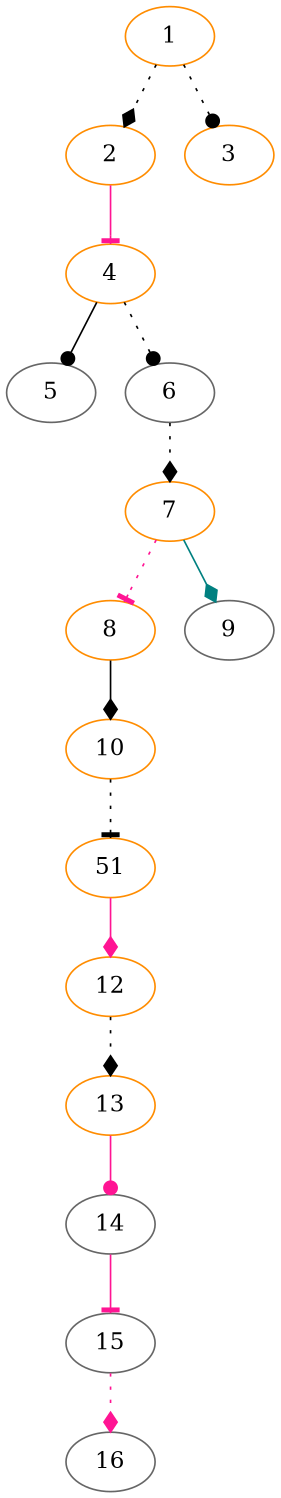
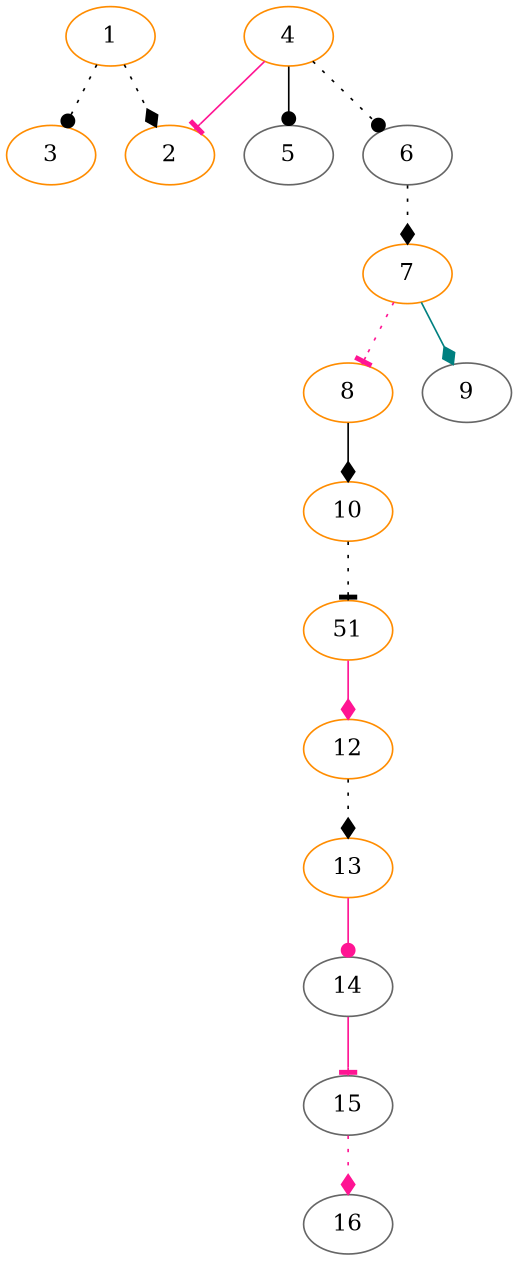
edge "2" -> "4": reversed
